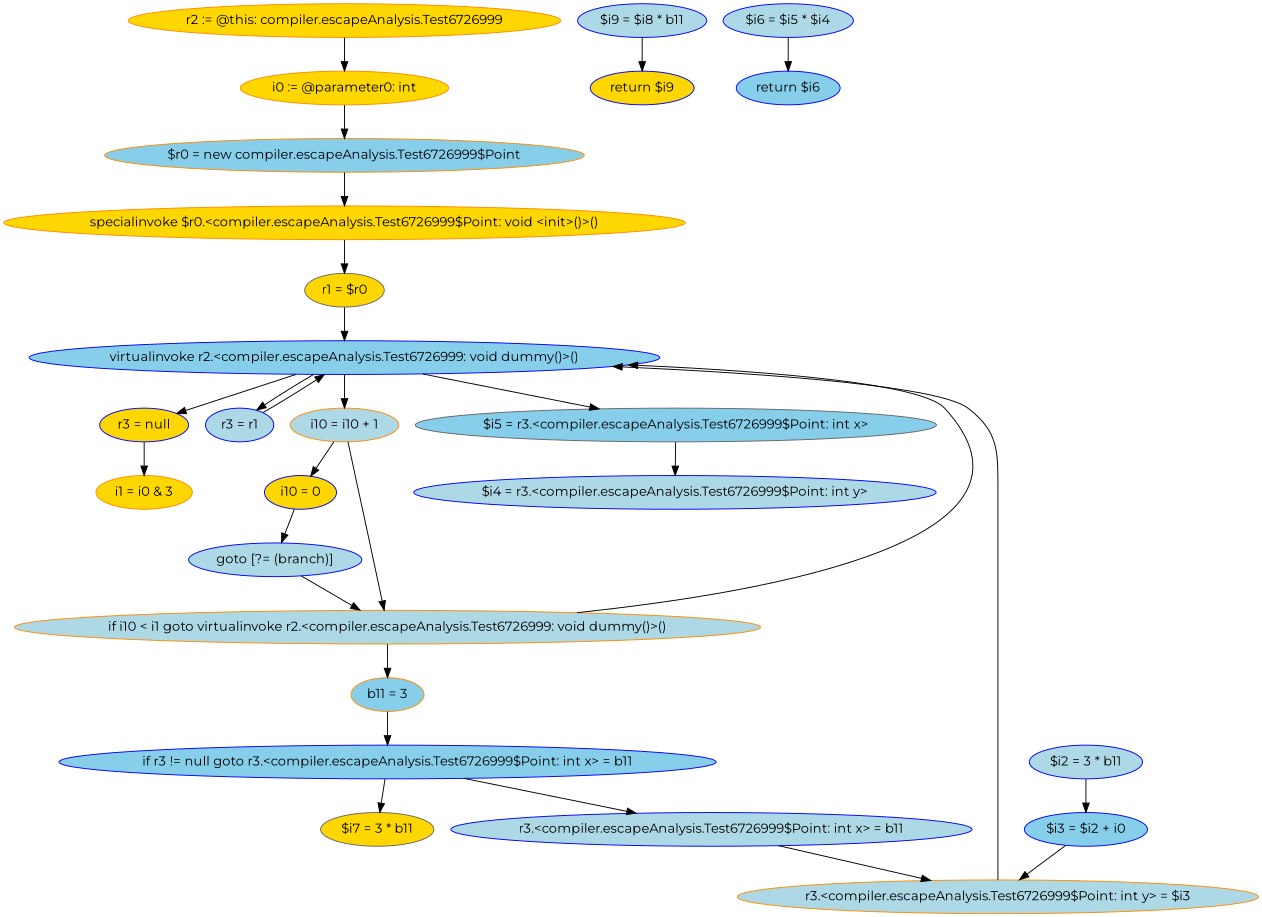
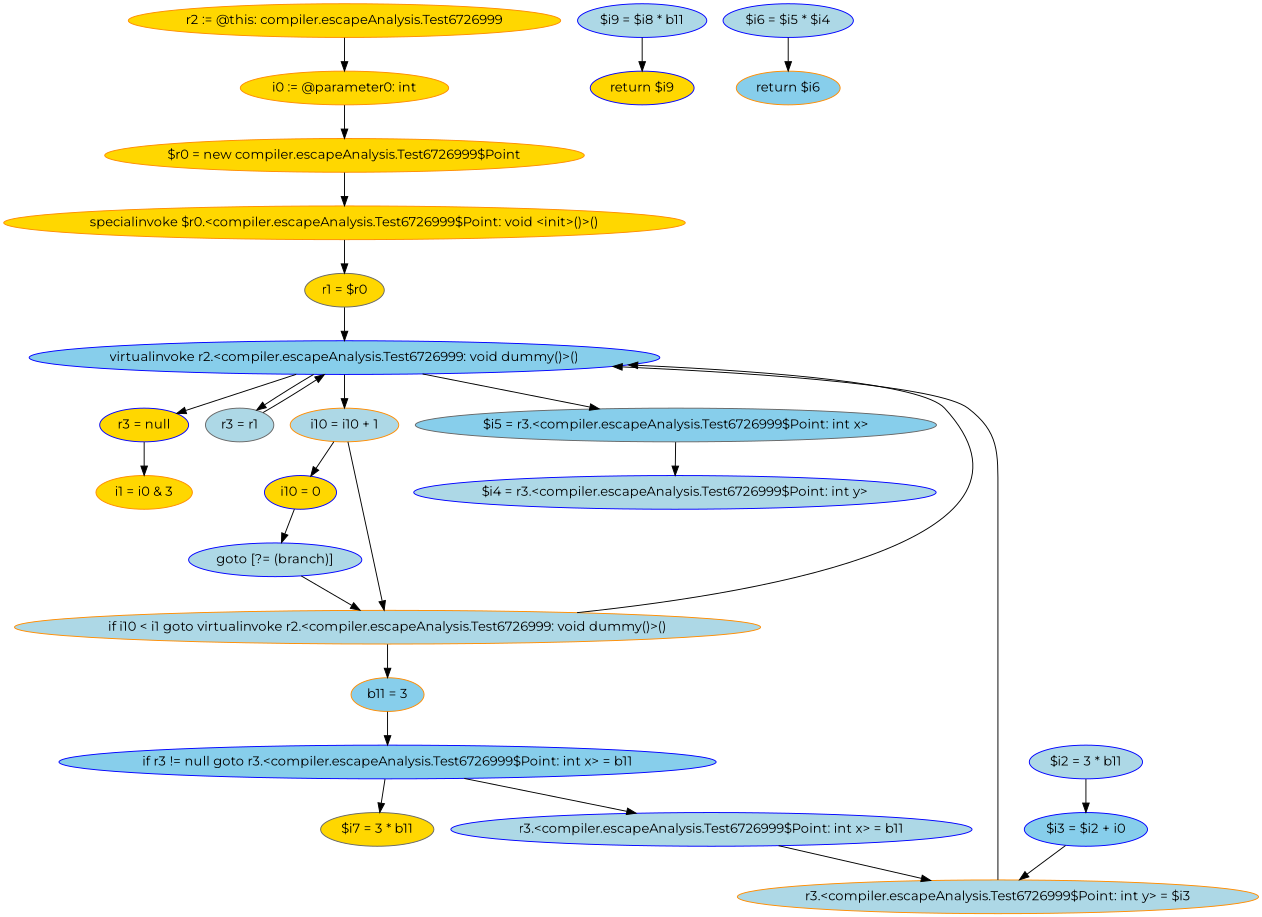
node "return $i6": color blue -> darkorange
node "$r0 = new compiler.escapeAnalysis.Test6726999$Point": fillcolor skyblue -> gold
node "r3 = r1": color blue -> gray40
